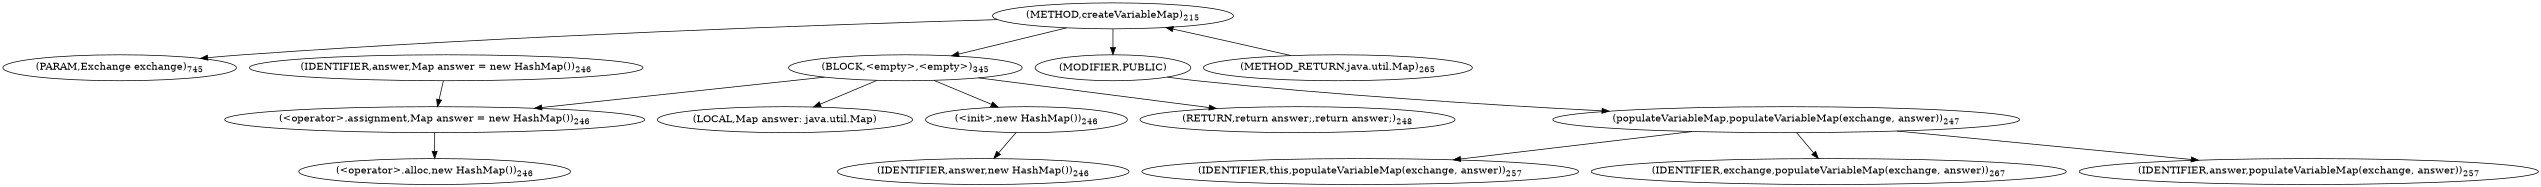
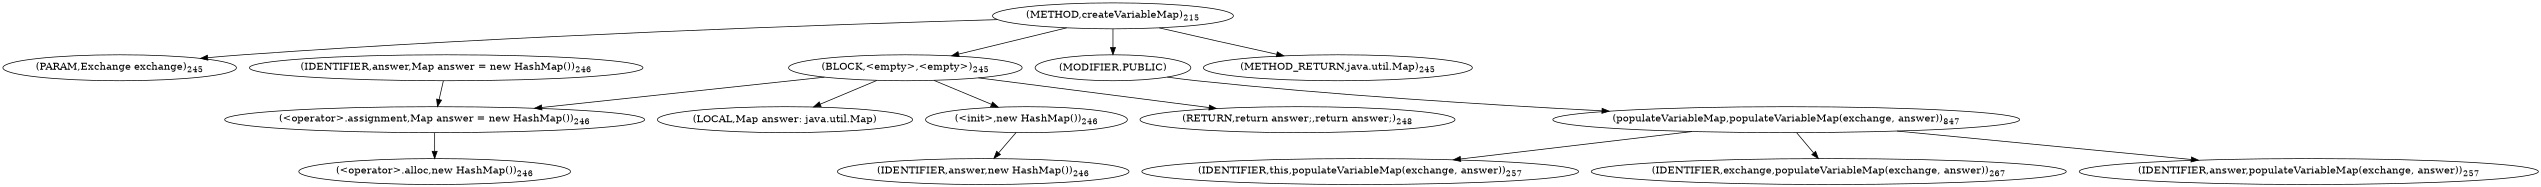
edge "(METHOD_RETURN,java.util.Map)" -> "(METHOD,createVariableMap)": reversed
node "(PARAM,Exchange exchange)": text "745" -> "245"
node "(BLOCK,<empty>,<empty>)": text "345" -> "245"
node "(METHOD_RETURN,java.util.Map)": text "265" -> "245"
node "(populateVariableMap,populateVariableMap(exchange, answer))": text "247" -> "847"
